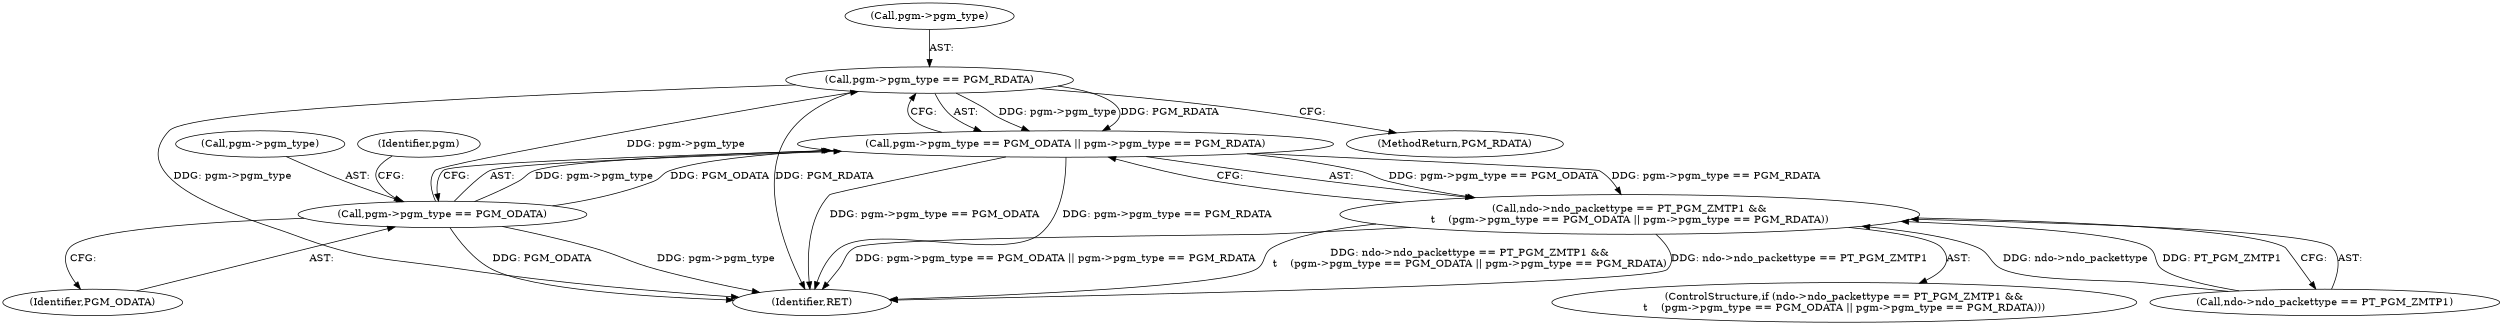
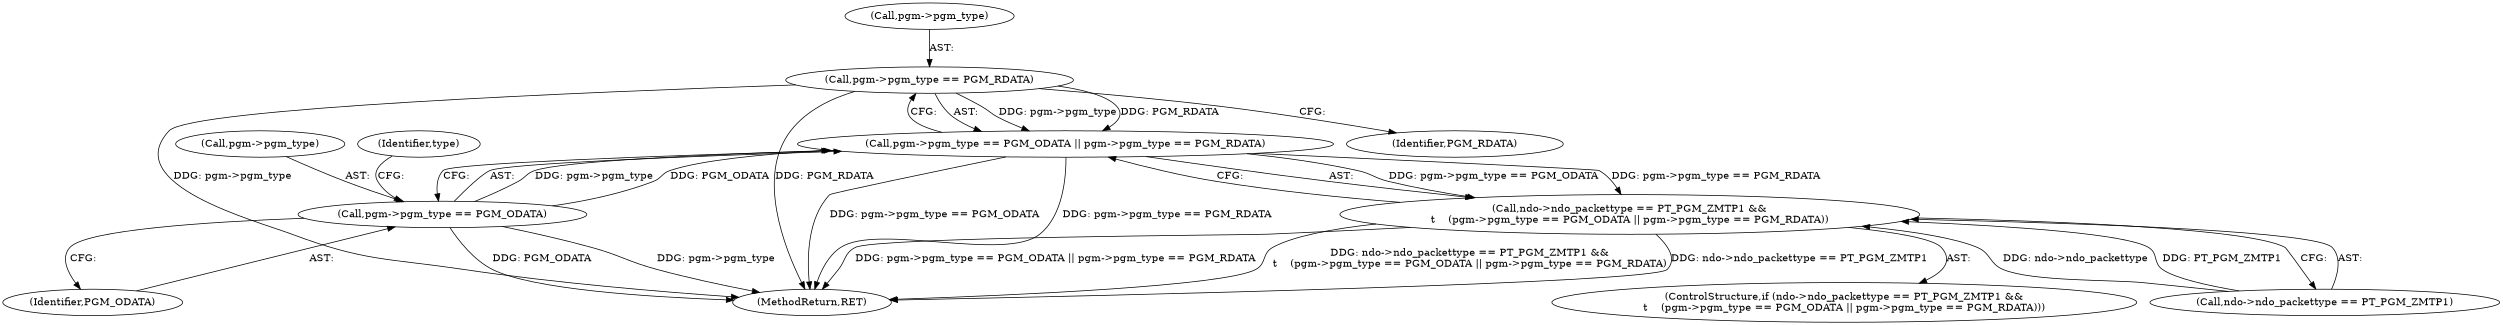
edge "(Call,pgm->pgm_type == PGM_ODATA)" -> "(Call,pgm->pgm_type == PGM_RDATA)": removed, label "DDG: pgm->pgm_type"
node "(Identifier,pgm)": label "(Identifier,pgm)" -> "(Identifier,type)"
node "(MethodReturn,PGM_RDATA)": label "(MethodReturn,PGM_RDATA)" -> "(Identifier,PGM_RDATA)"
node "(Identifier,RET)": label "(Identifier,RET)" -> "(MethodReturn,RET)"
